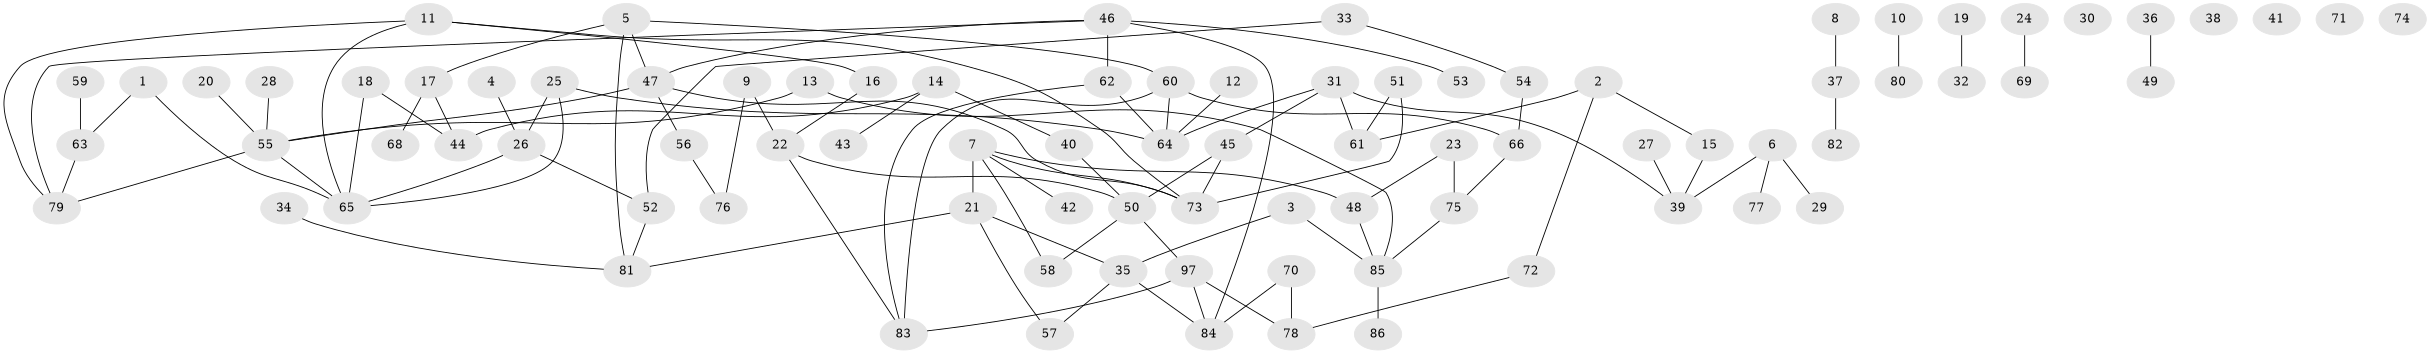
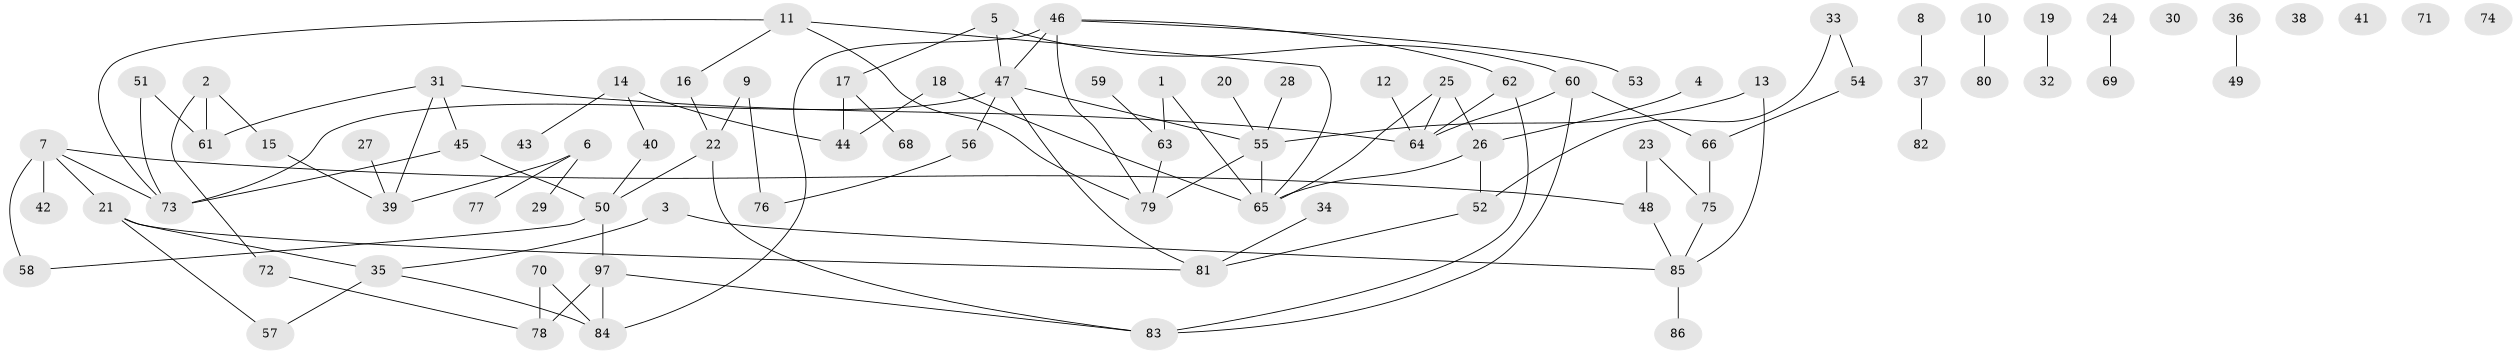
edge "5" -- "81": now "47" -- "81"
